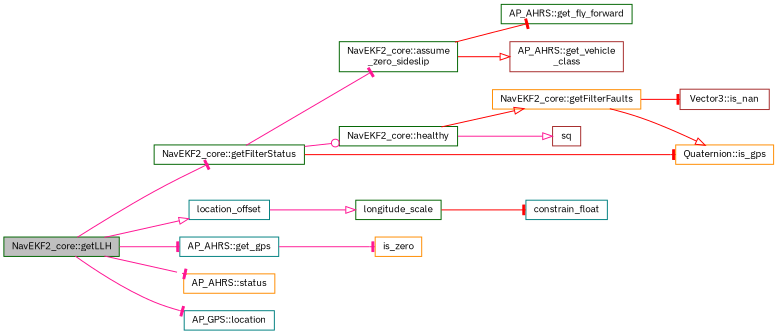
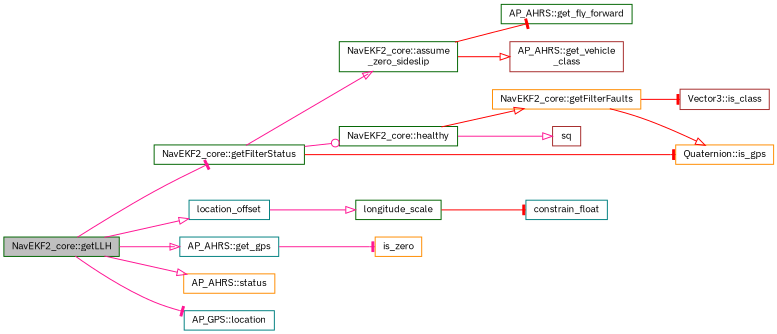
node "Vector3::is_nan": label "Vector3::is_nan" -> "Vector3::is_class"
edge "NavEKF2_core::getFilterStatus" -> "NavEKF2_core::assume _zero_sideslip": arrowhead tee -> onormal
edge "NavEKF2_core::getLLH" -> "AP_AHRS::get_gps": arrowhead tee -> onormal
edge "NavEKF2_core::getLLH" -> "AP_AHRS::status": arrowhead tee -> onormal
